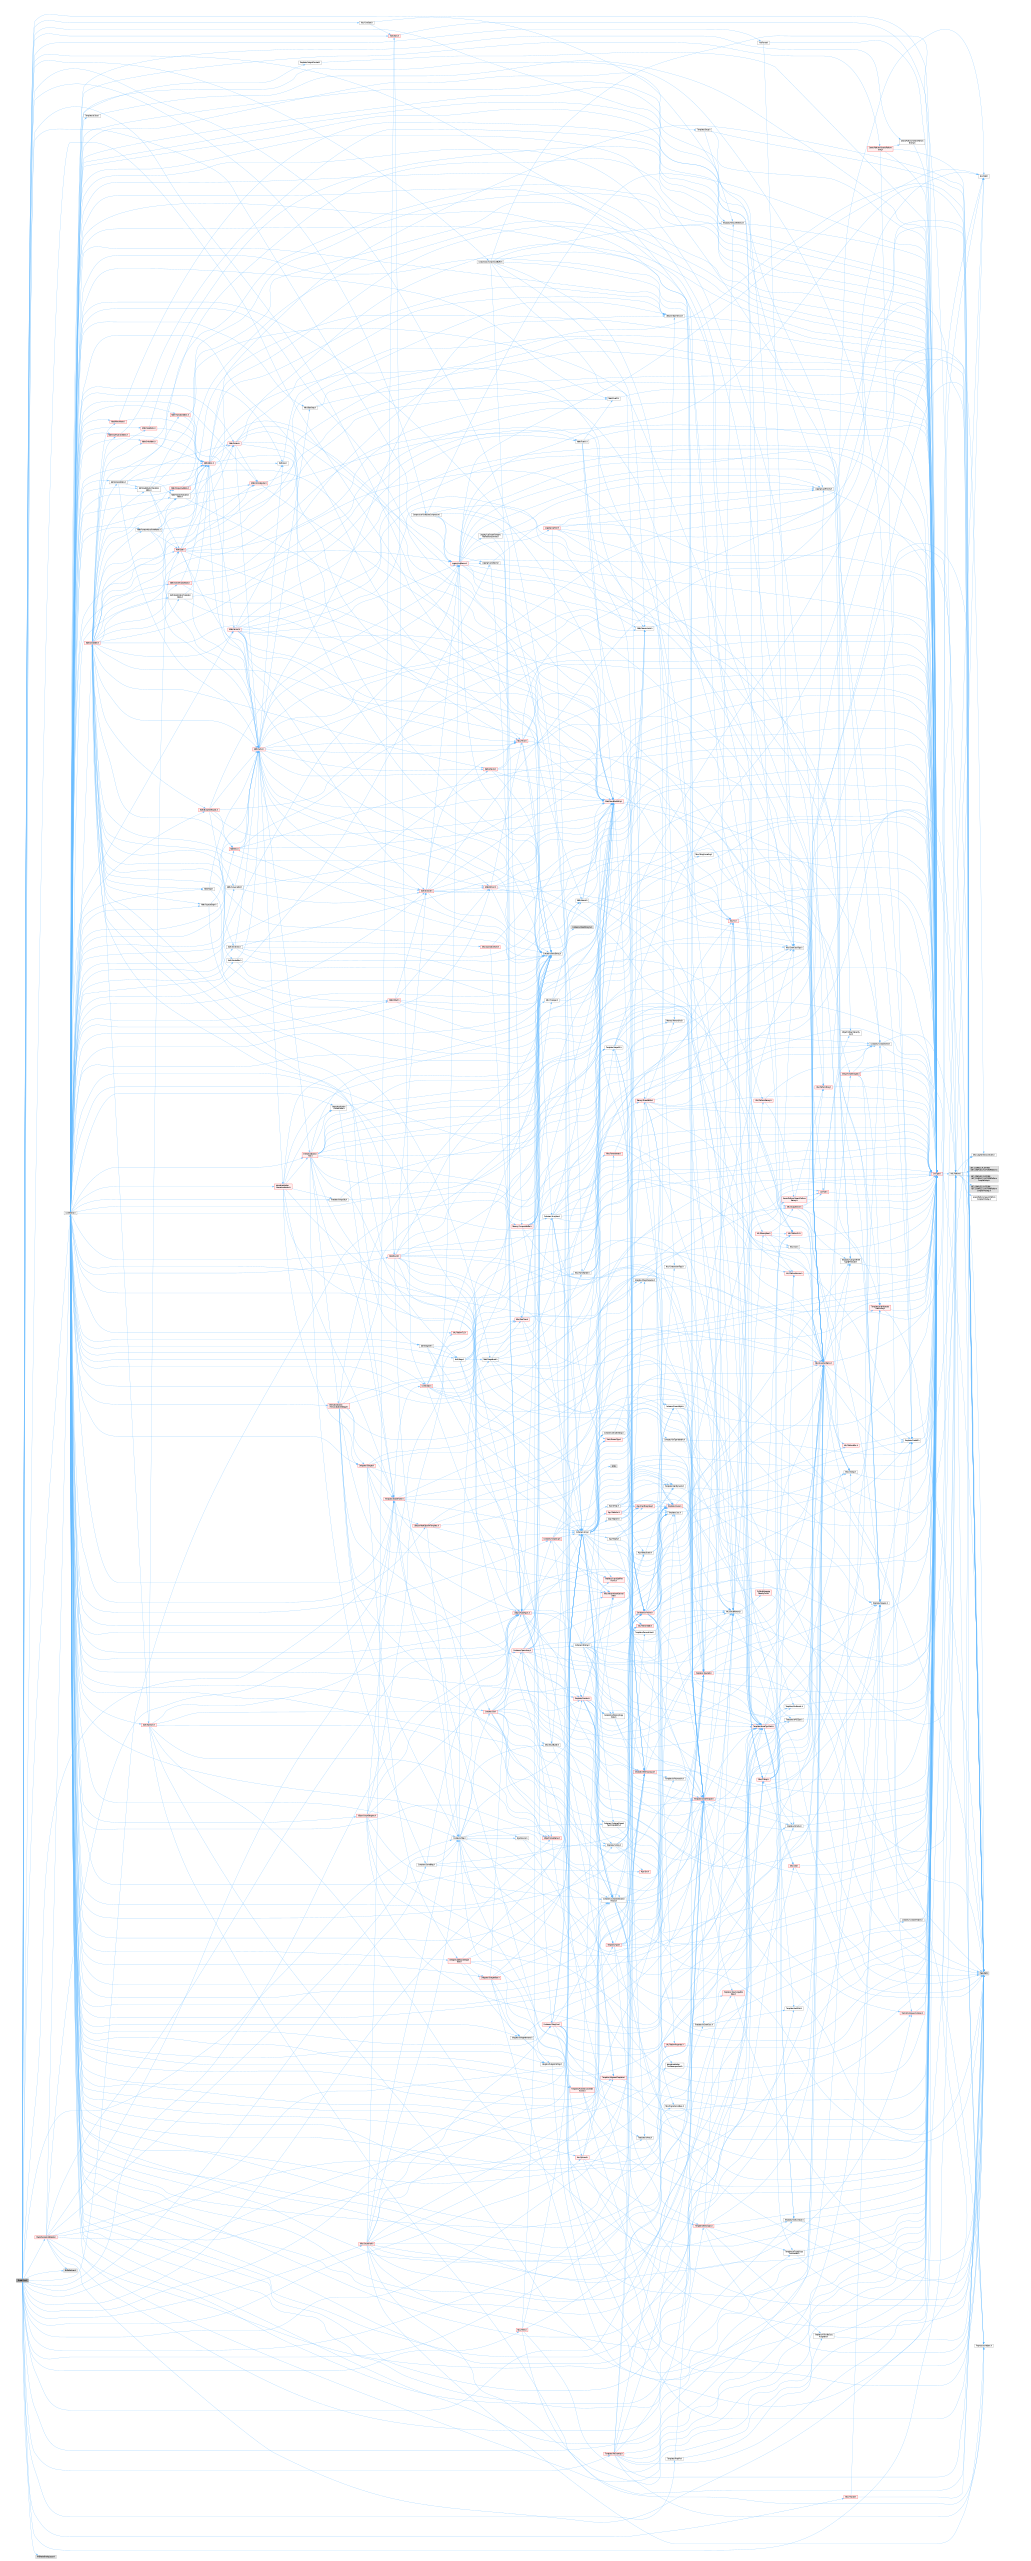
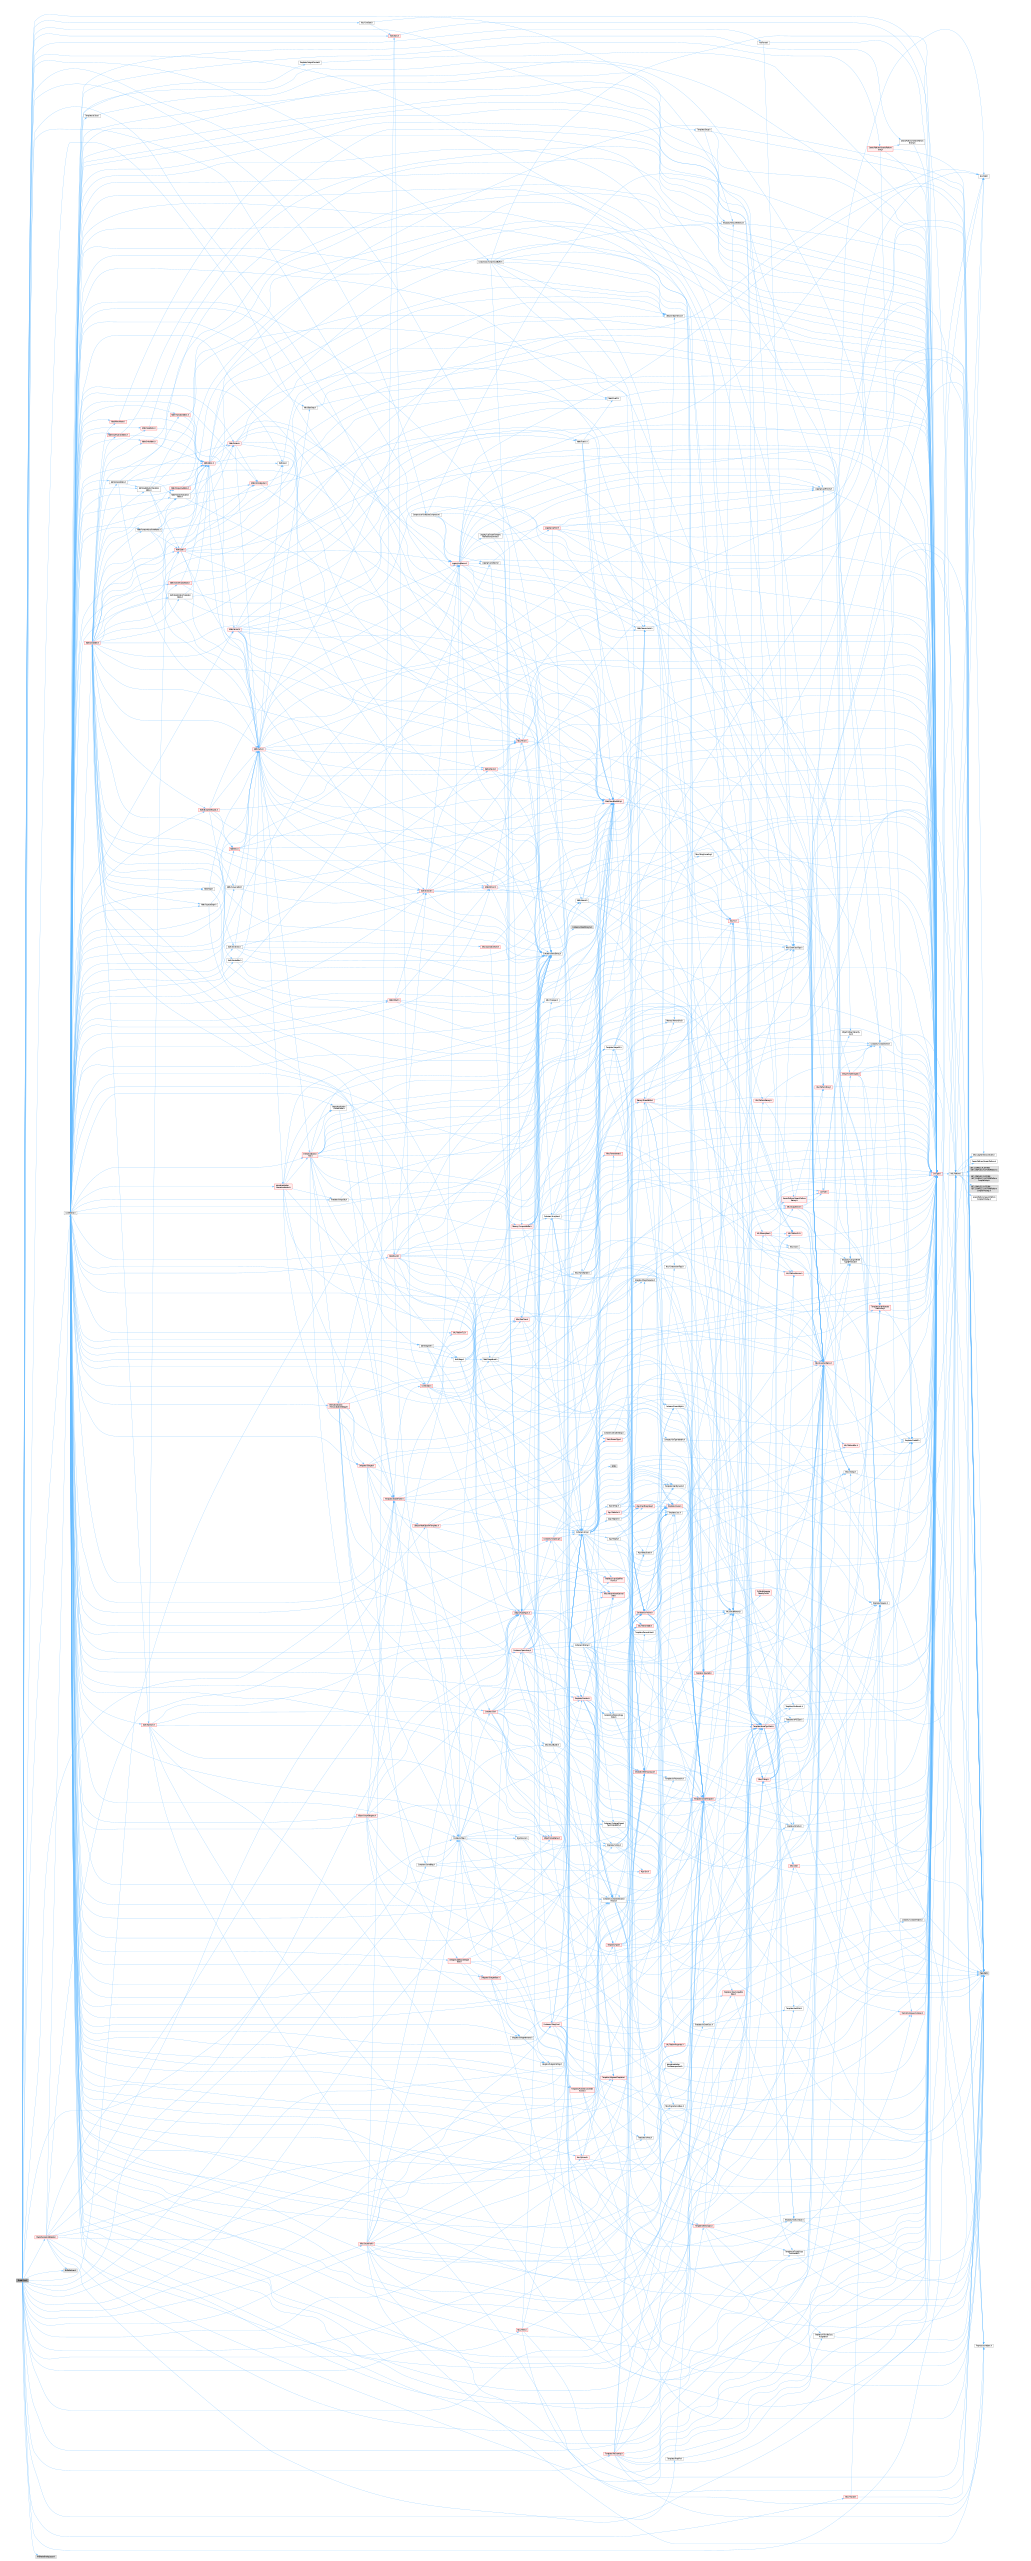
node "GenericPlatform/GenericPlatform.h": added
